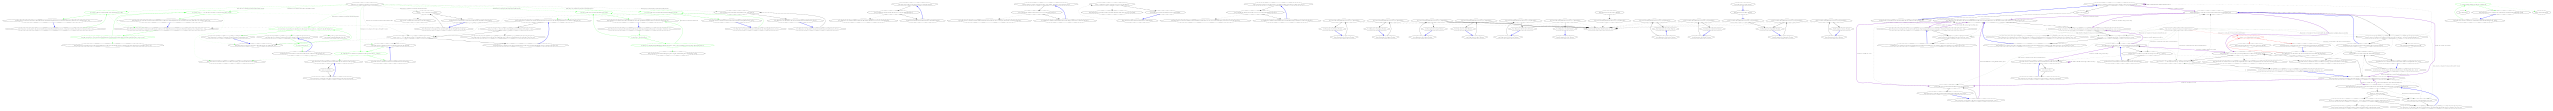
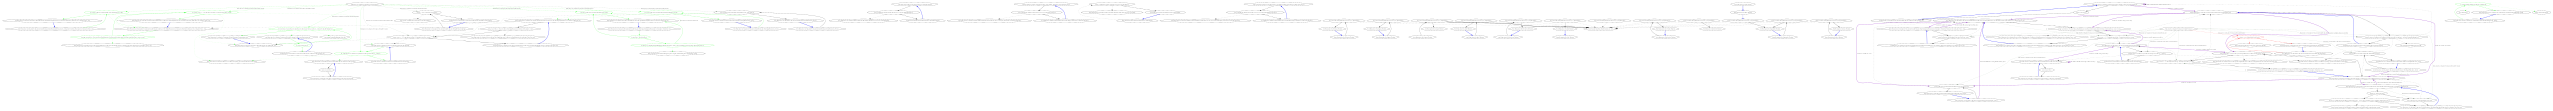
node "Entry Humanizer.On.December.The(int)": removed
edge "Exit Humanizer.On.January.The(int)" -> "Entry Humanizer.On.January.The(int)": removed
edge "Entry Humanizer.On.October.The(int)" -> "Exit Humanizer.On.October.The(int)": reversed
node "Entry Humanizer.On.March.The(int)": removed
